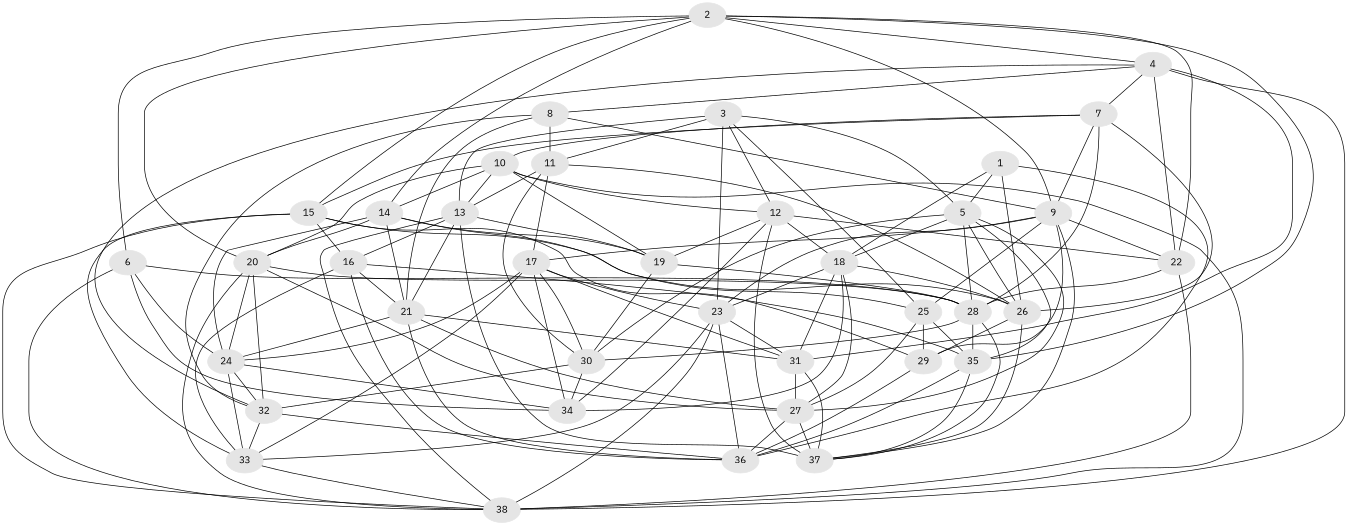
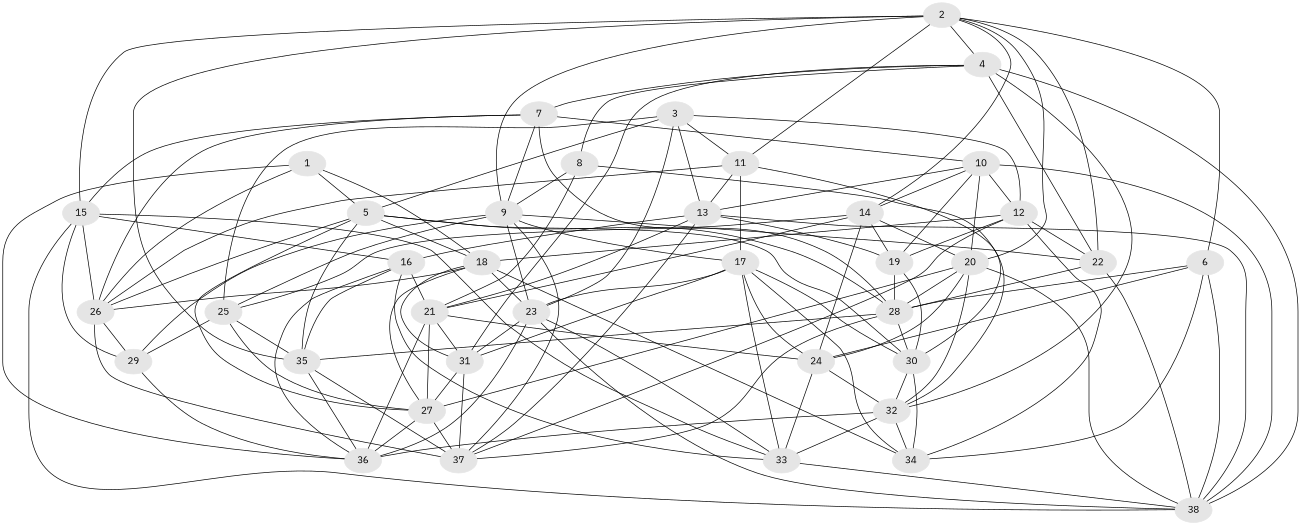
edge "8" -- "11": now "2" -- "11"
edge "24" -- "34": now "32" -- "34"
